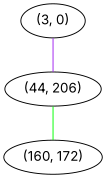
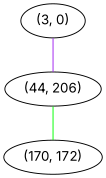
node "(160, 172)": label "(160, 172)" -> "(170, 172)"
